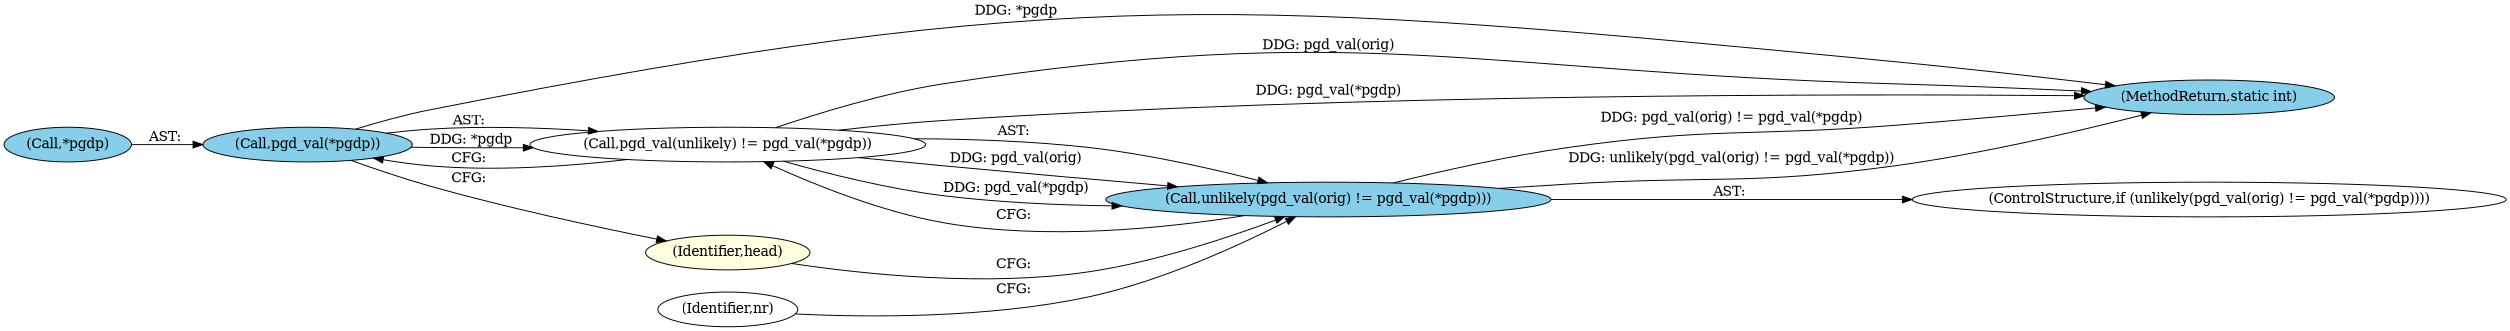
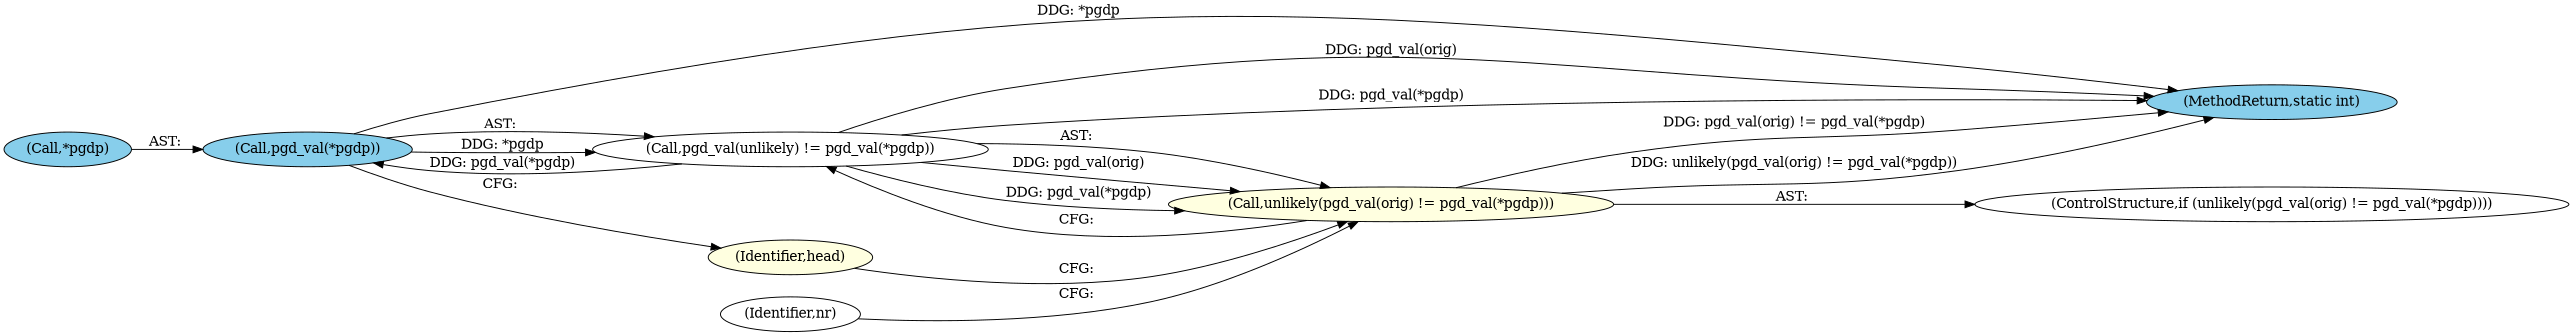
edge "(Call,pgd_val(unlikely) != pgd_val(*pgdp))" -> "(Call,pgd_val(*pgdp))": label "CFG: " -> "DDG: pgd_val(*pgdp)"
node "(Call,unlikely(pgd_val(orig) != pgd_val(*pgdp)))": fillcolor skyblue -> lightyellow
